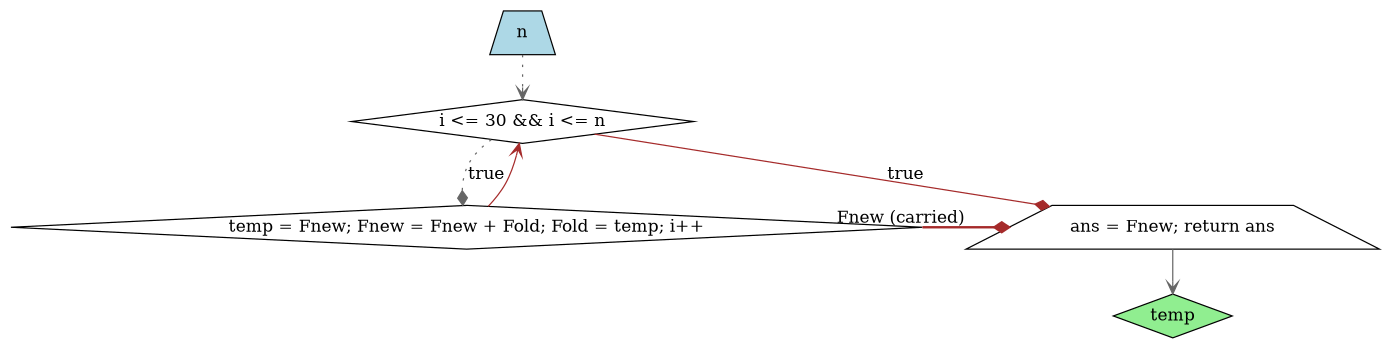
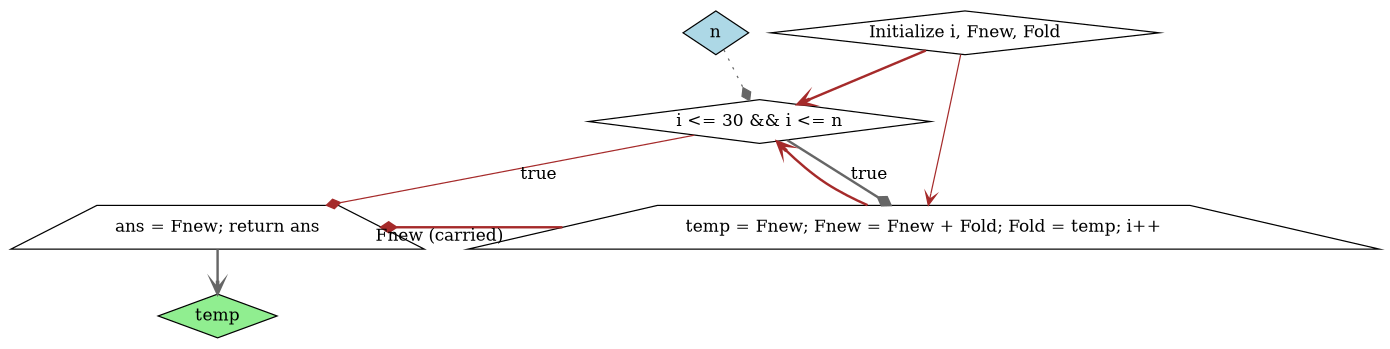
node "n": shape trapezium -> diamond
node "Initialize i, Fnew, Fold": added
edge "n" -> "i <= 30 && i <= n": arrowhead vee -> diamond
edge "i <= 30 && i <= n" -> "temp = Fnew; Fnew = Fnew + Fold; Fold = temp; i++": style dotted -> bold
edge "temp = Fnew; Fnew = Fnew + Fold; Fold = temp; i++" -> "i <= 30 && i <= n": style solid -> bold
node "temp = Fnew; Fnew = Fnew + Fold; Fold = temp; i++": shape diamond -> trapezium
edge "ans = Fnew; return ans" -> "temp": style solid -> bold
